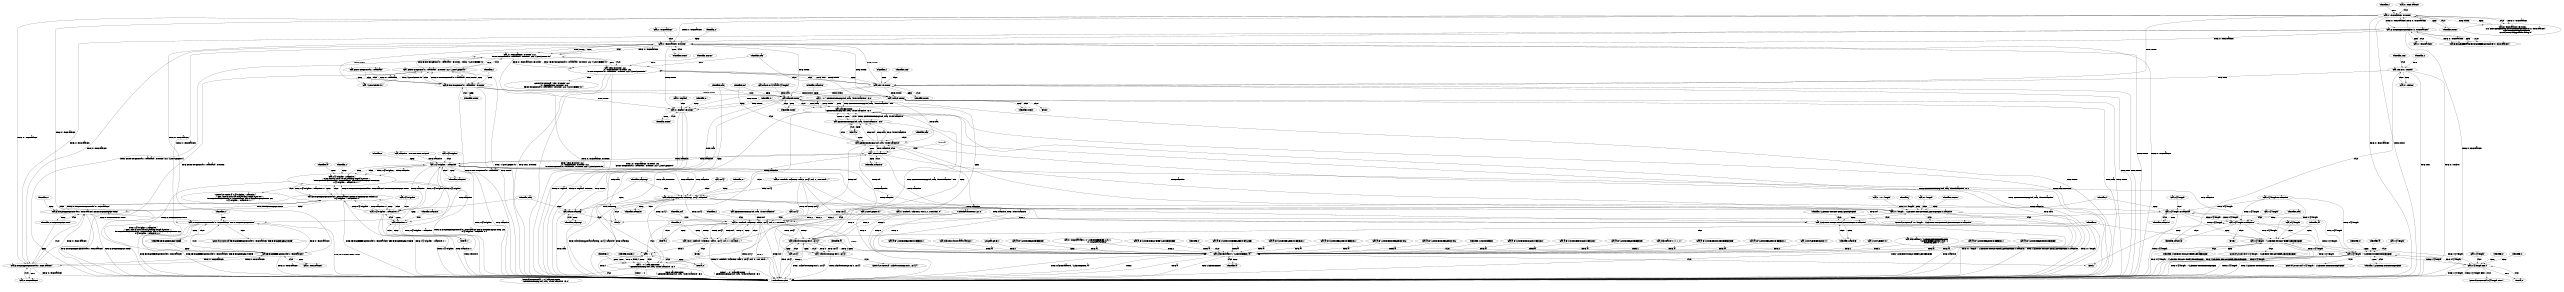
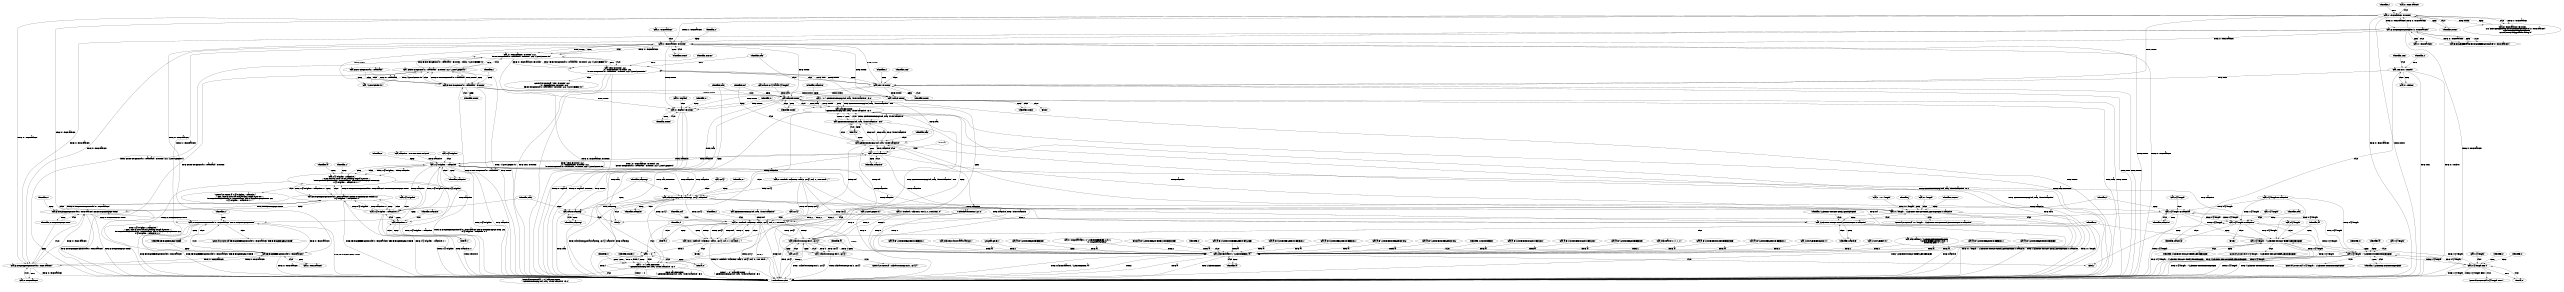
node "(Call,al = SSL_AD_DECOMPRESSION_FAILURE)": label "(Call,al = SSL_AD_DECOMPRESSION_FAILURE)" -> "(Block,al = SSL_AD_DECOMPRESSION_FAILURE)"
